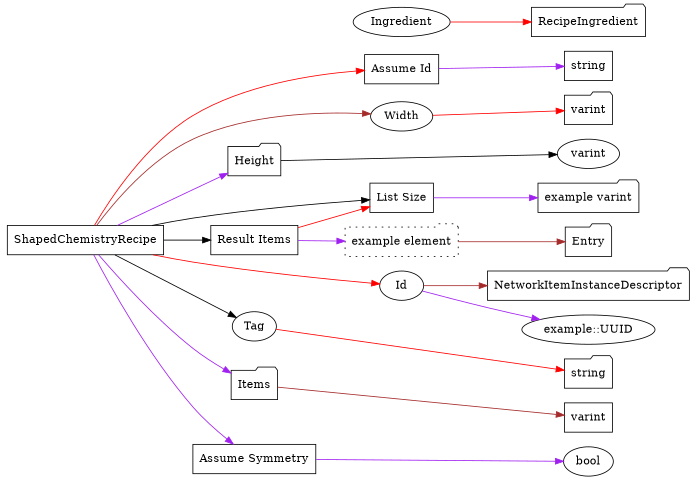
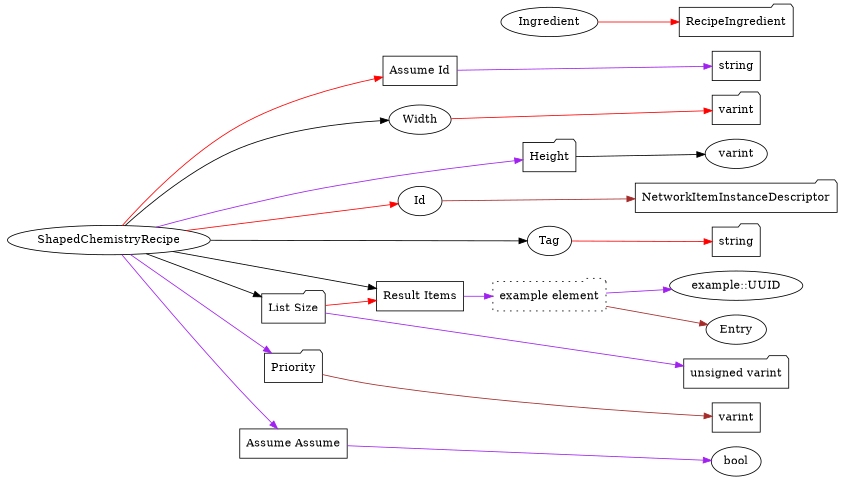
edge "ShapedChemistryRecipe" -> "Width": color brown -> black
node "List Size": shape box -> folder
node "example varint": label "example varint" -> "unsigned varint"
edge "Result Items" -> "List Size": reversed
node "ShapedChemistryRecipe": shape box -> ellipse
node "Entry": shape folder -> ellipse
edge "Id" -> "example::UUID": now "example element" -> "example::UUID"
node "Items": label "Items" -> "Priority"
node "Assume Symmetry": label "Assume Symmetry" -> "Assume Assume"
